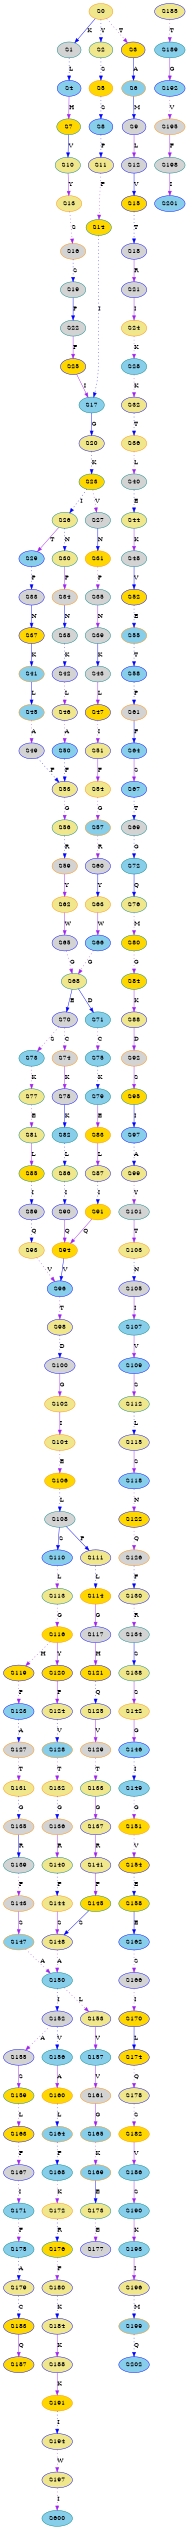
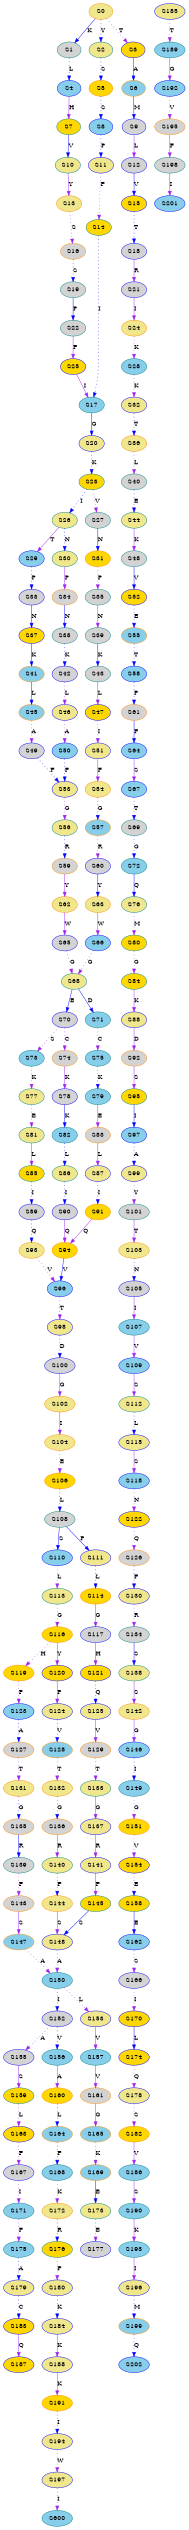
edge "S54" -> "S57": color purple -> blue
node "S83": fillcolor gold -> lightgrey
node "S119": color blue -> darkorange
